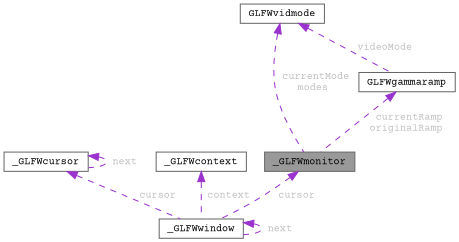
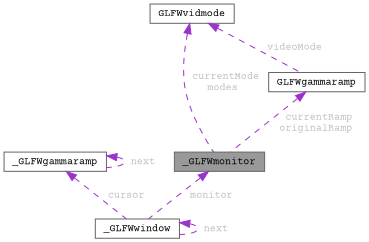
node "_GLFWcursor": label "_GLFWcursor" -> "_GLFWgammaramp"
node "_GLFWcontext": removed
edge "_GLFWwindow" -> "_GLFWmonitor": label " cursor" -> " monitor"
